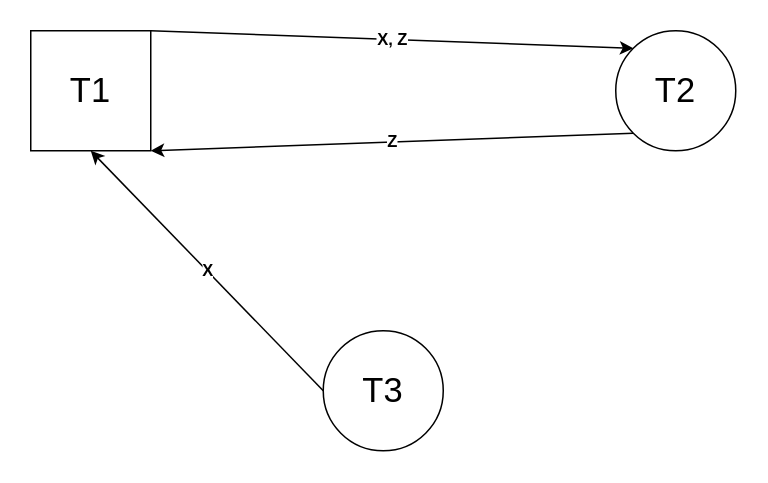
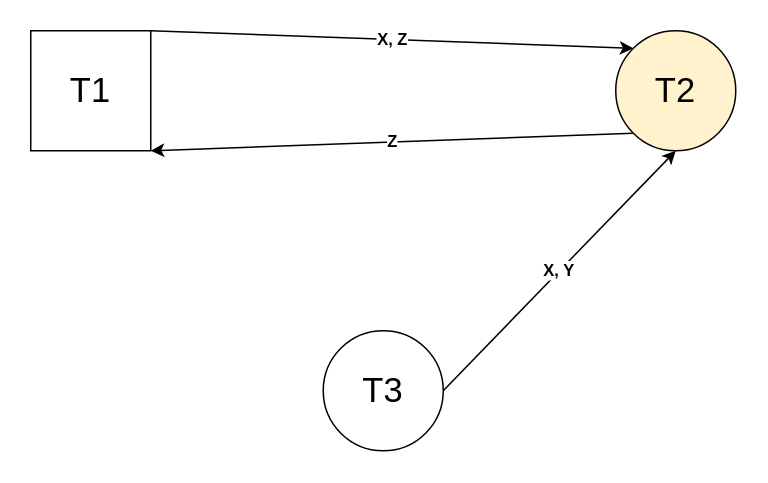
node "T2": fillcolor #ffffff -> #fff2cc
edge "T3" -> "T1": removed, label "X"
edge "T3" -> "T2": added, label "X, Y"
